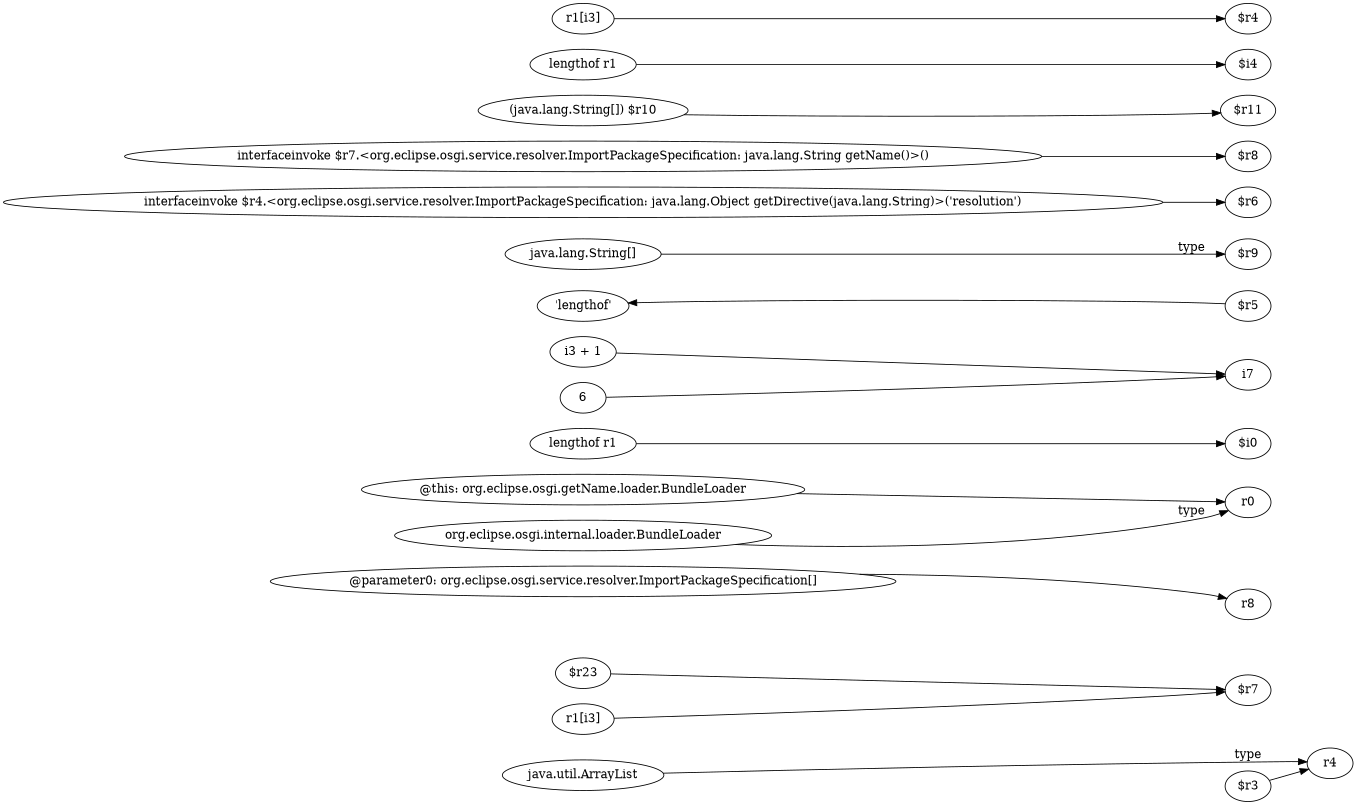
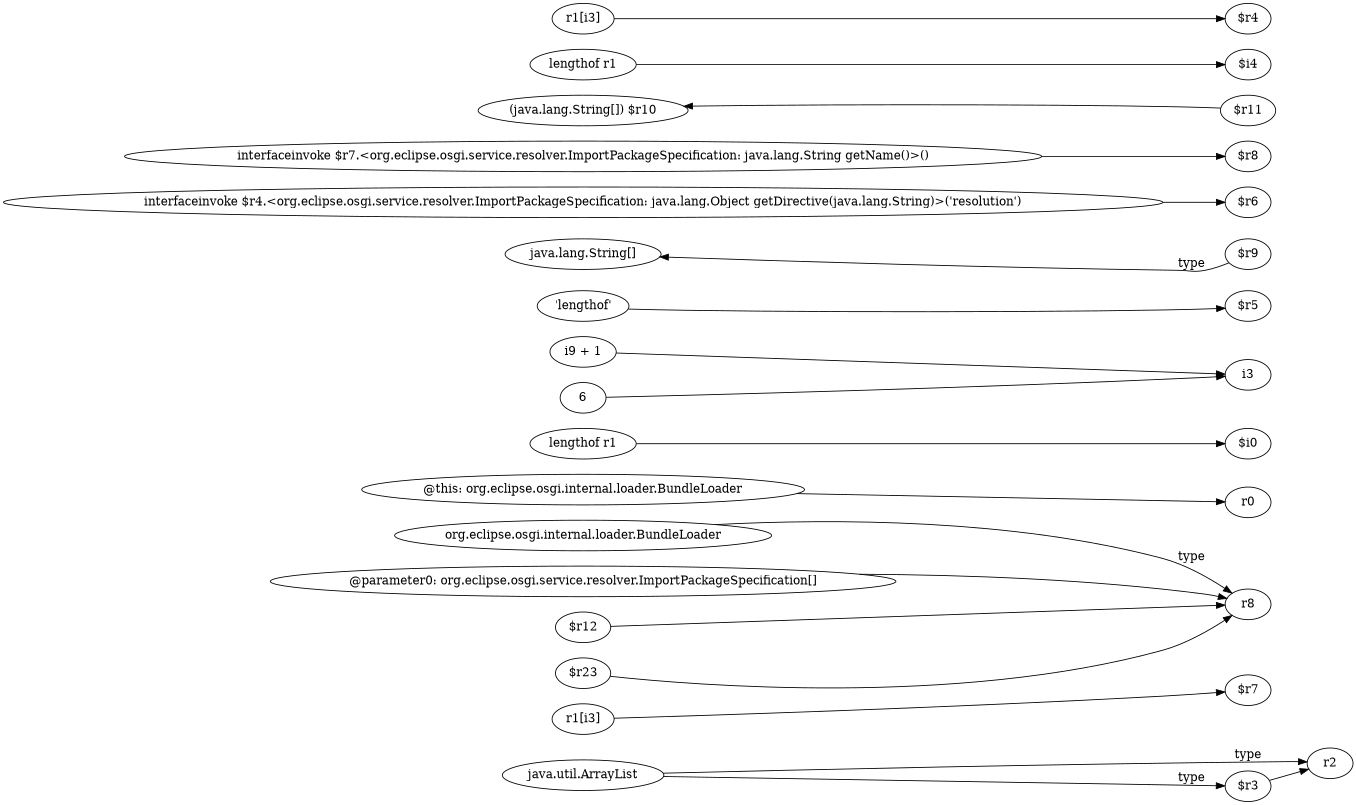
edge "(java.lang.String[]) $r10" -> "$r11": reversed
edge "java.lang.String[]" -> "$r9": reversed
edge "$r5" -> "'lengthof'": reversed
node "i3 + 1": label "i3 + 1" -> "i9 + 1"
node "i7": label "i7" -> "i3"
node "@this: org.eclipse.osgi.getName.loader.BundleLoader": label "@this: org.eclipse.osgi.getName.loader.BundleLoader" -> "@this: org.eclipse.osgi.internal.loader.BundleLoader"
edge "org.eclipse.osgi.internal.loader.BundleLoader" -> "r0": now "org.eclipse.osgi.internal.loader.BundleLoader" -> "r8"
node "$r12": added
edge "$r23" -> "$r7": now "$r23" -> "r8"
node "r4": label "r4" -> "r2"
edge "java.util.ArrayList" -> "$r3": added, label "type"
